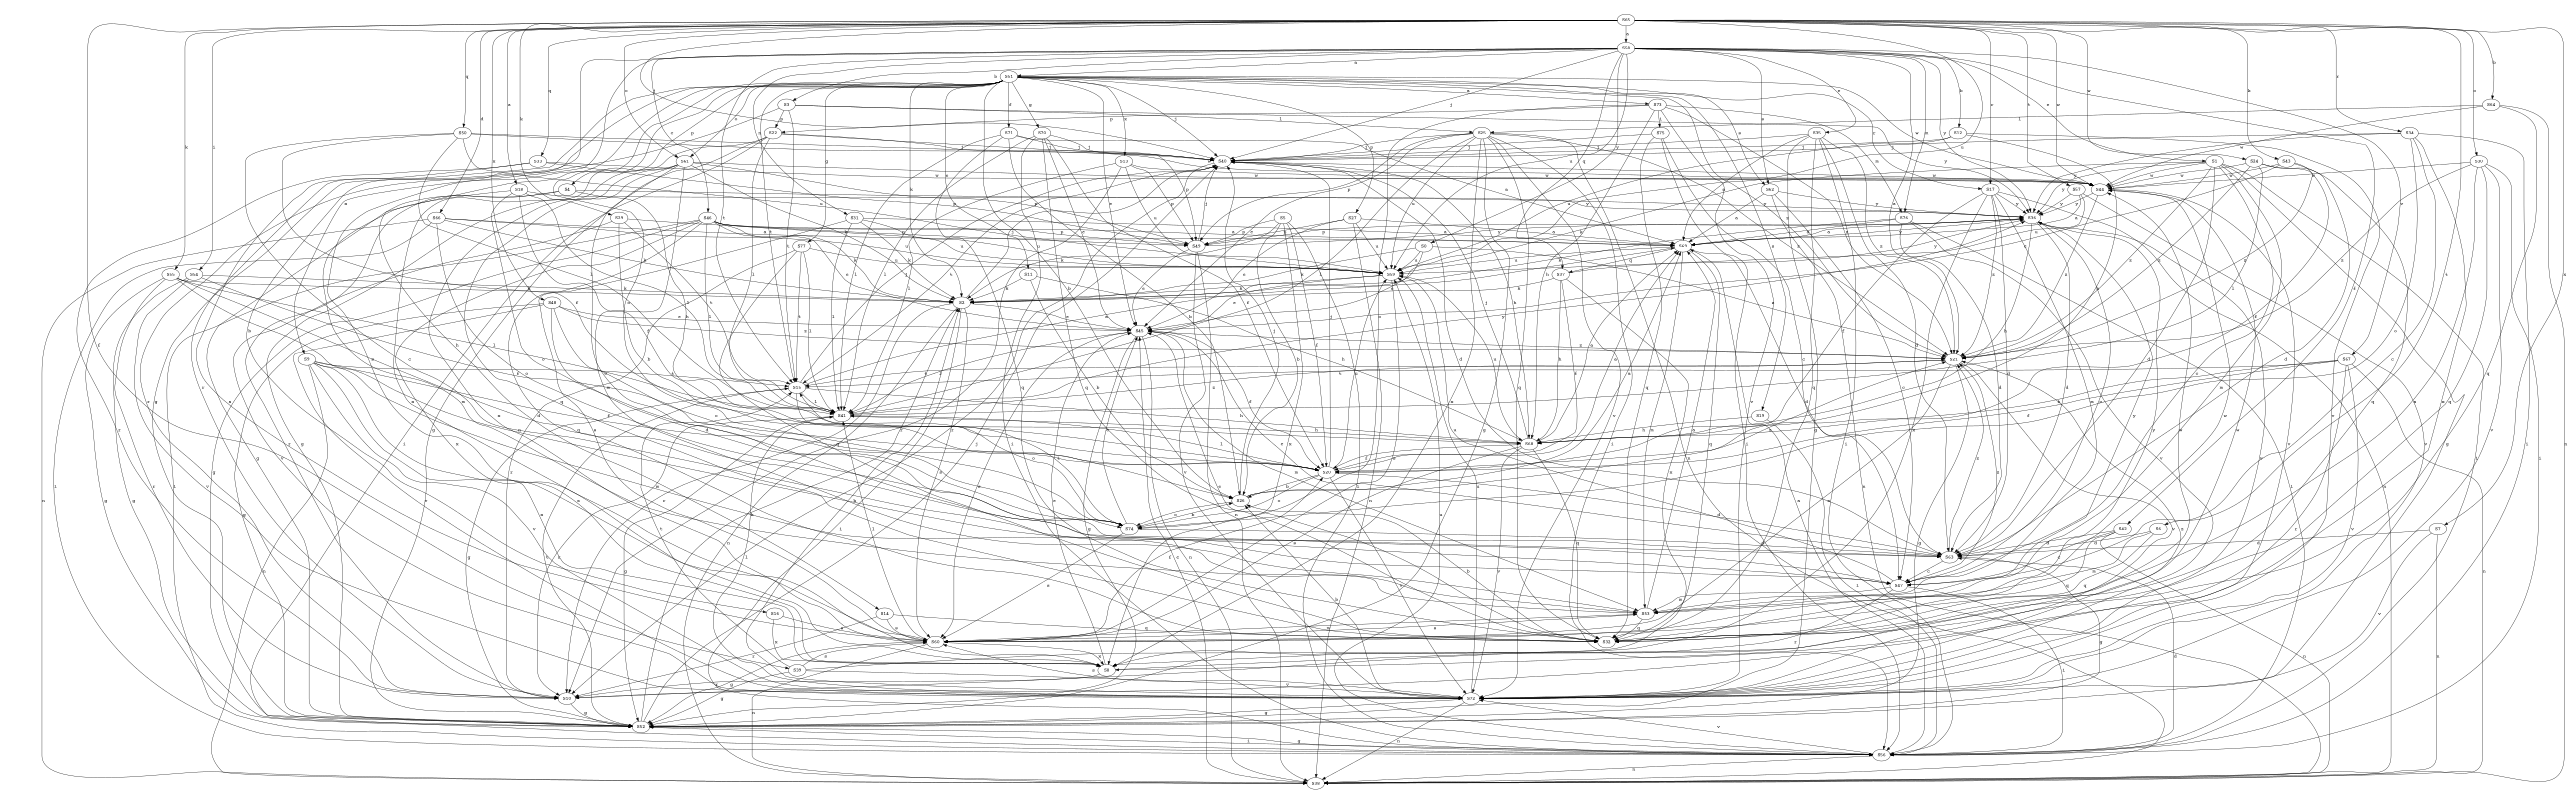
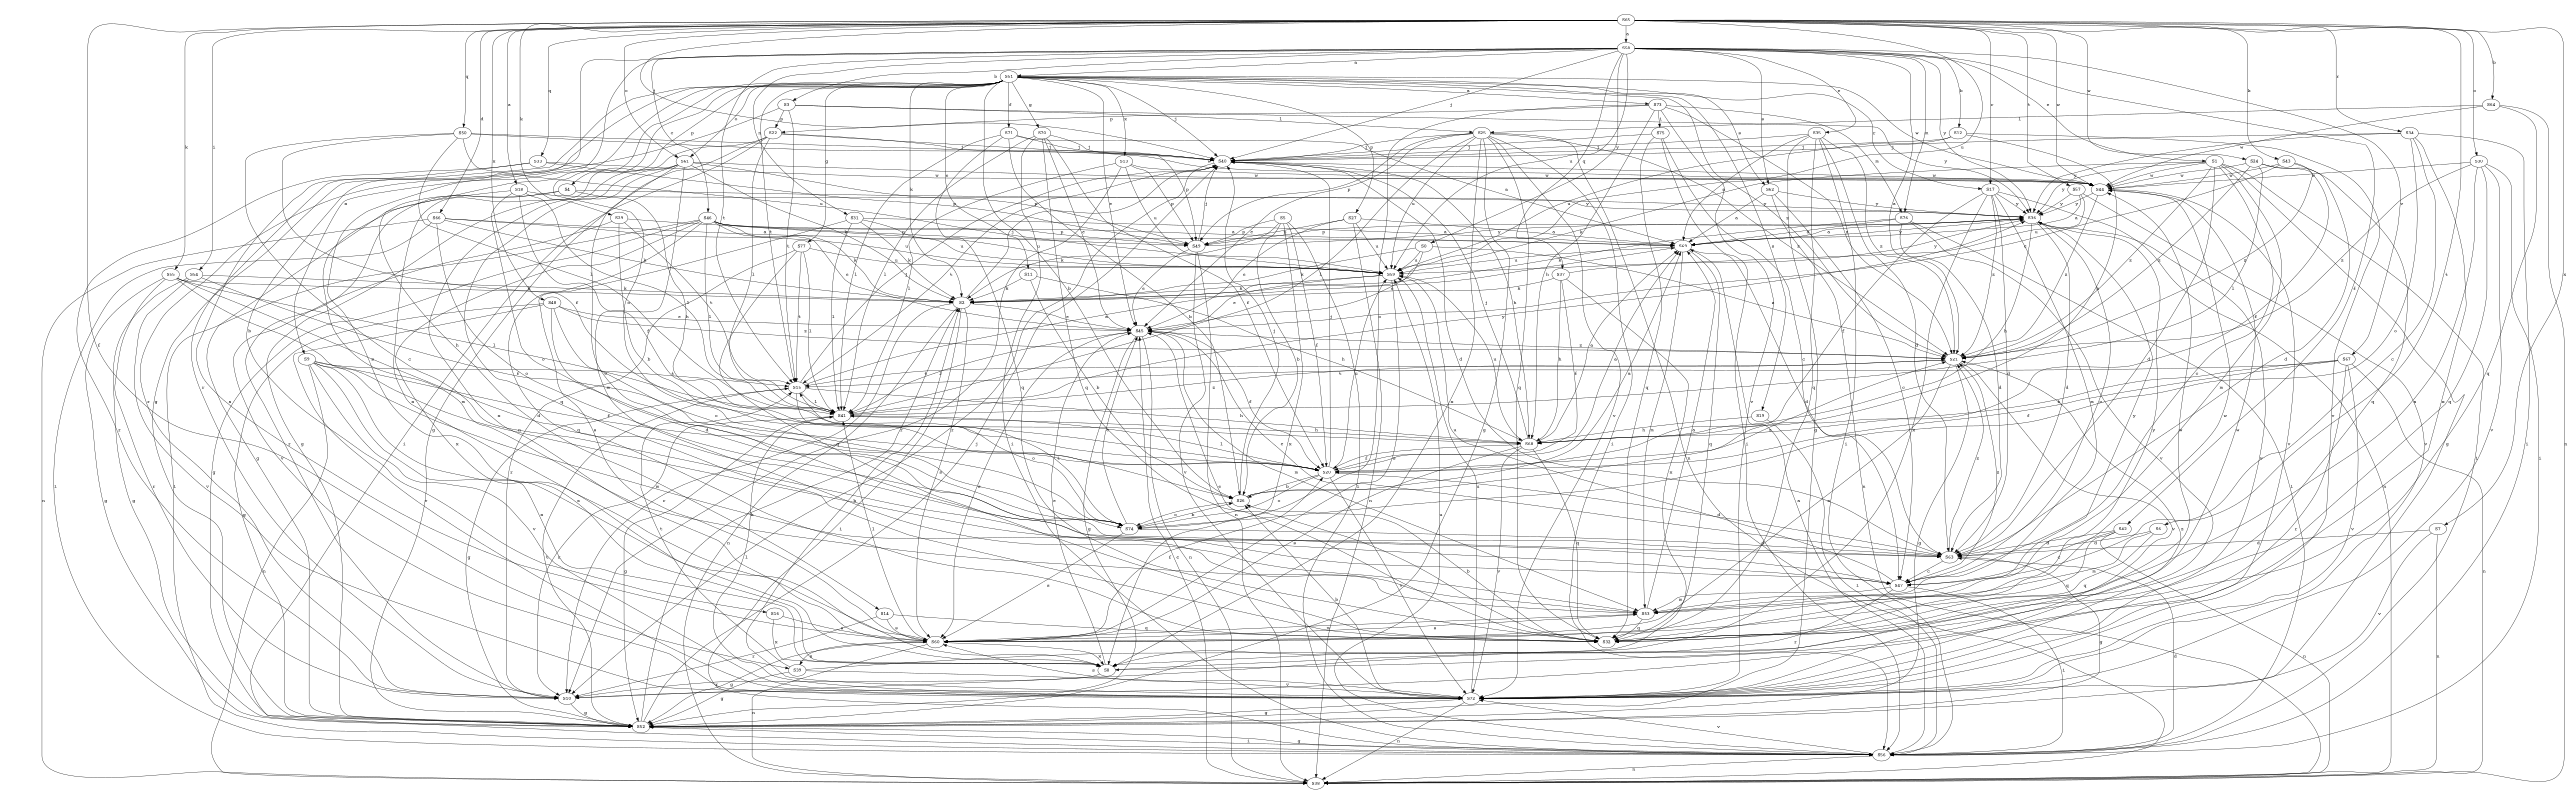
edge "S69" -> "S37": removed, label "q"
edge "S39" -> "S60": reversed
